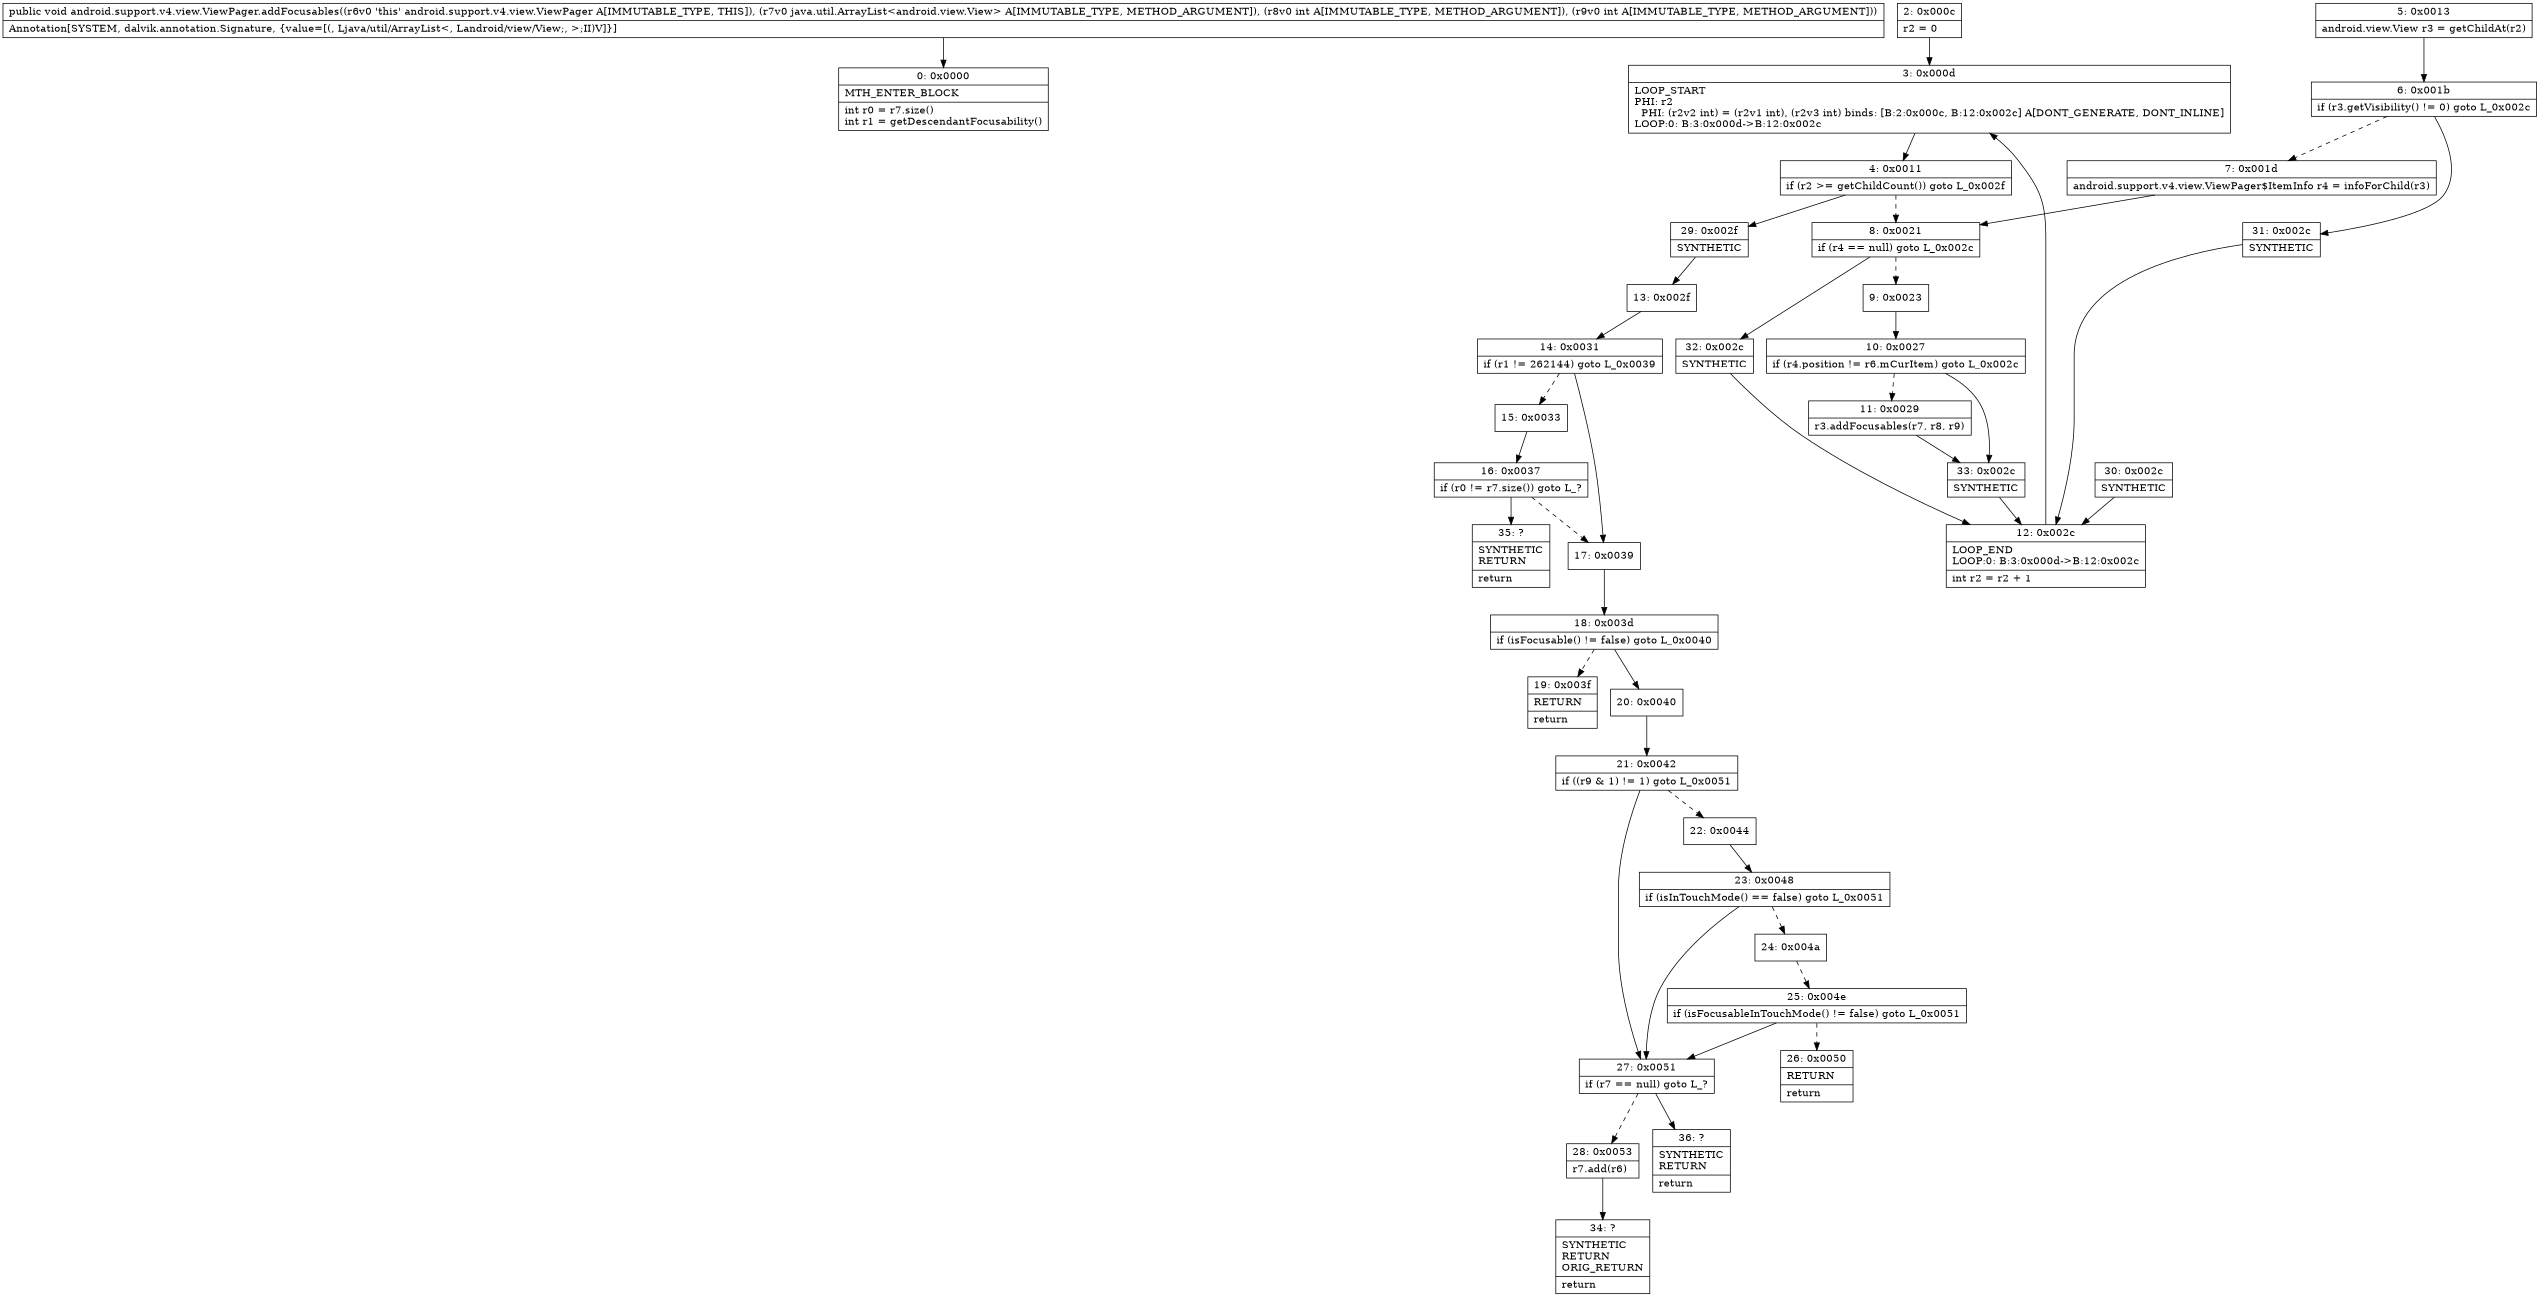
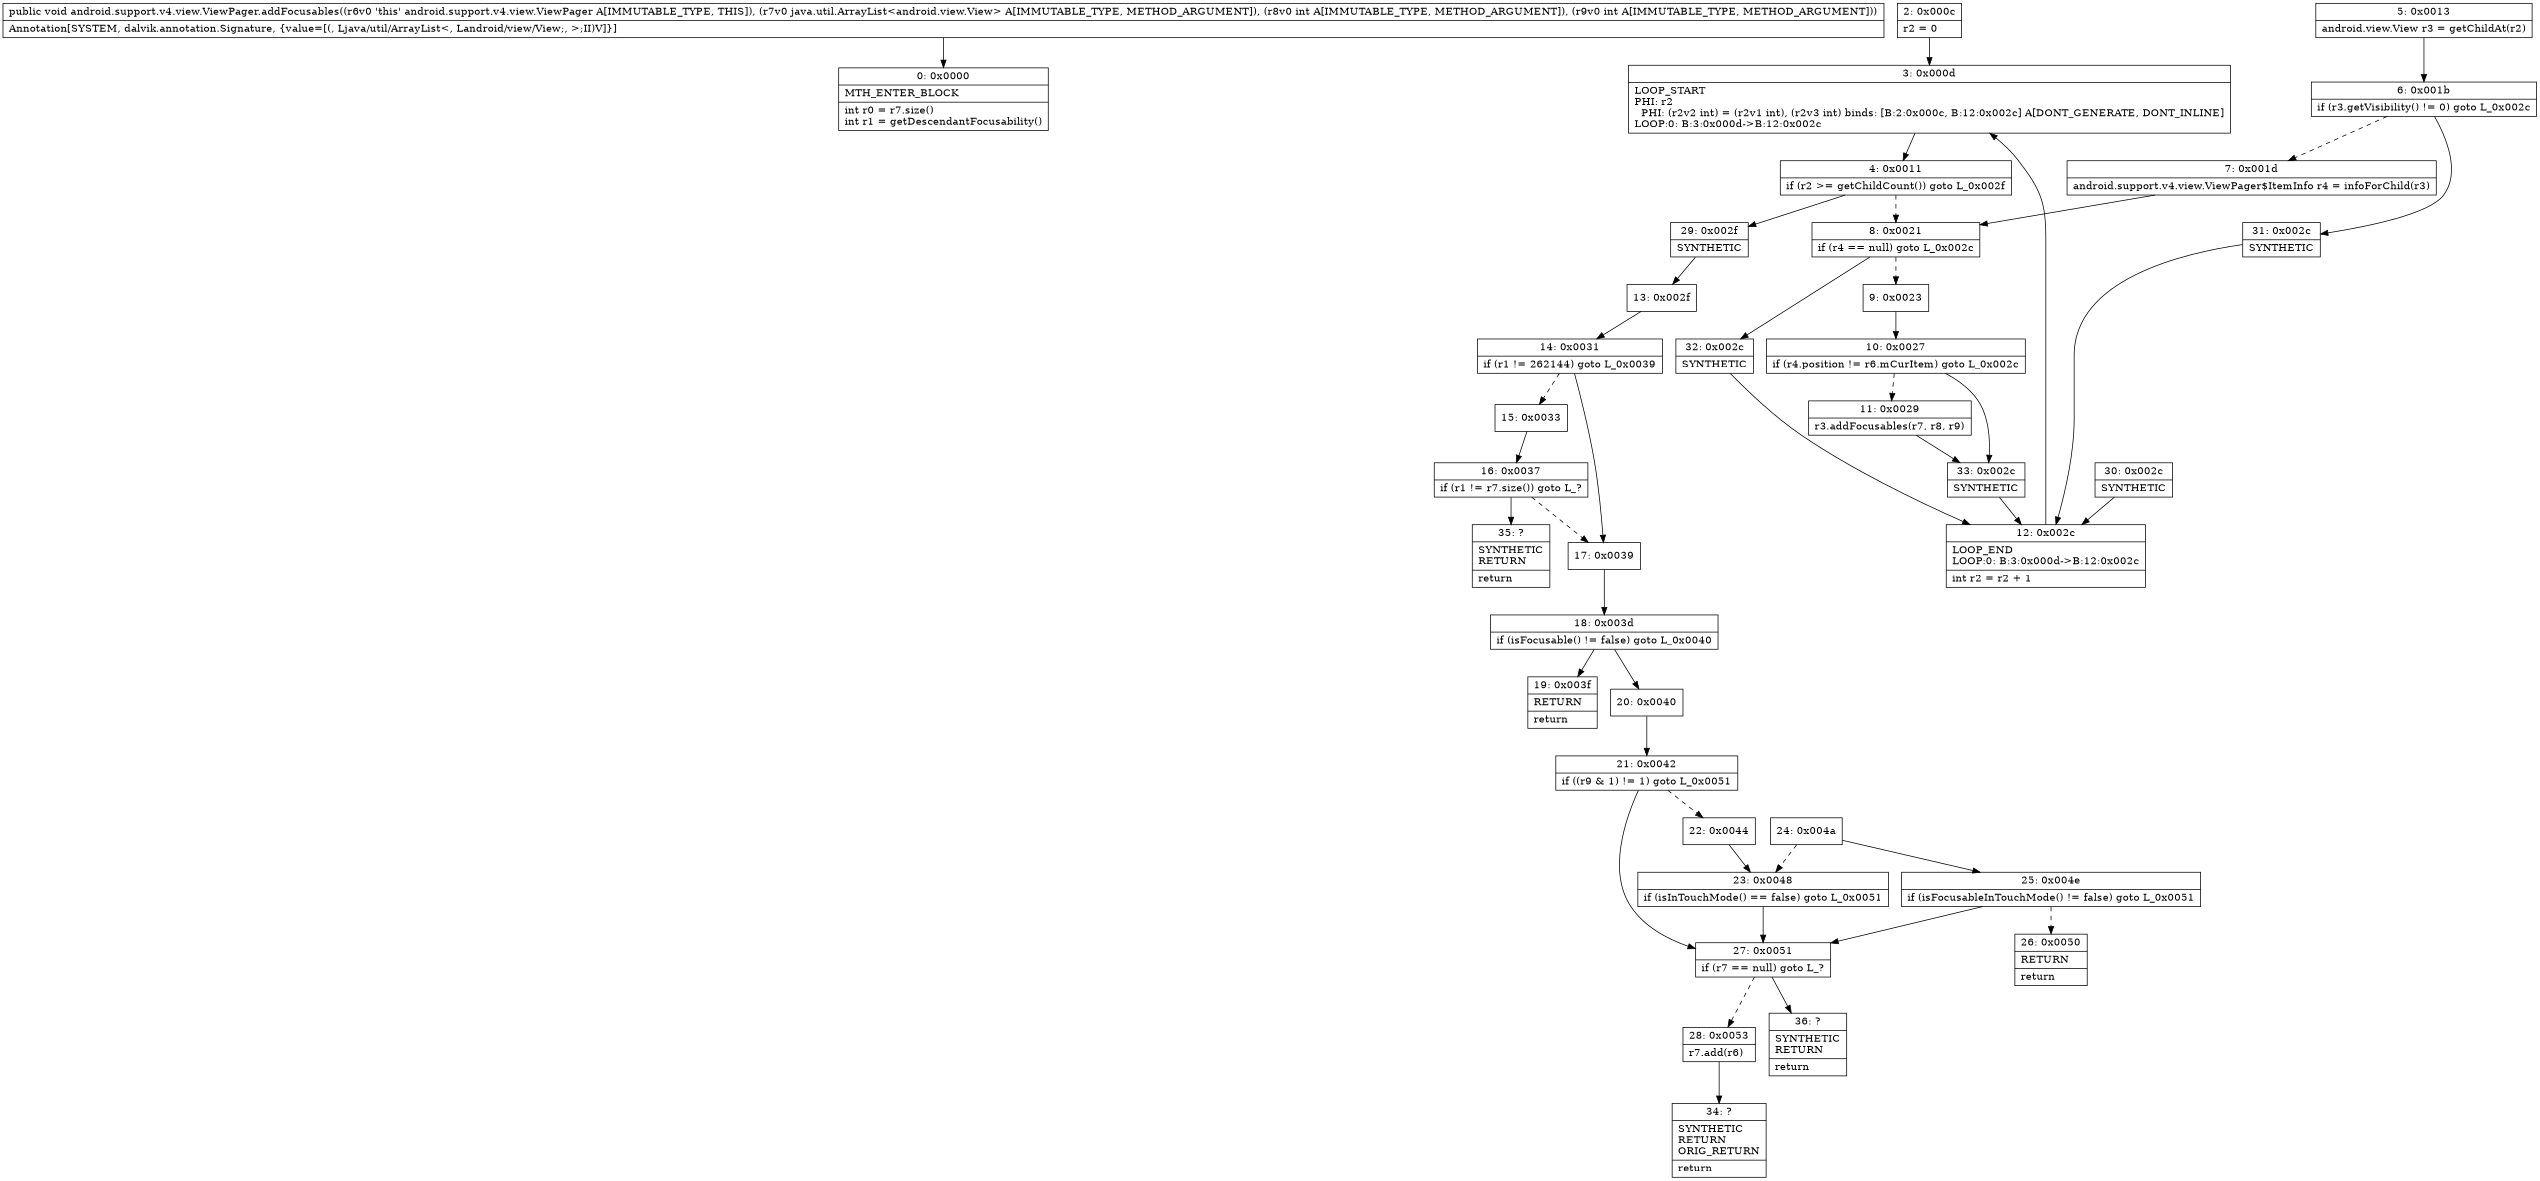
node "16: 0x0037": text "if (r0 != r7.size()) goto L_?" -> "if (r1 != r7.size()) goto L_?"
edge "18: 0x003d" -> "19: 0x003f": style dashed -> solid
edge "23: 0x0048" -> "24: 0x004a": reversed
edge "24: 0x004a" -> "25: 0x004e": style dashed -> solid
